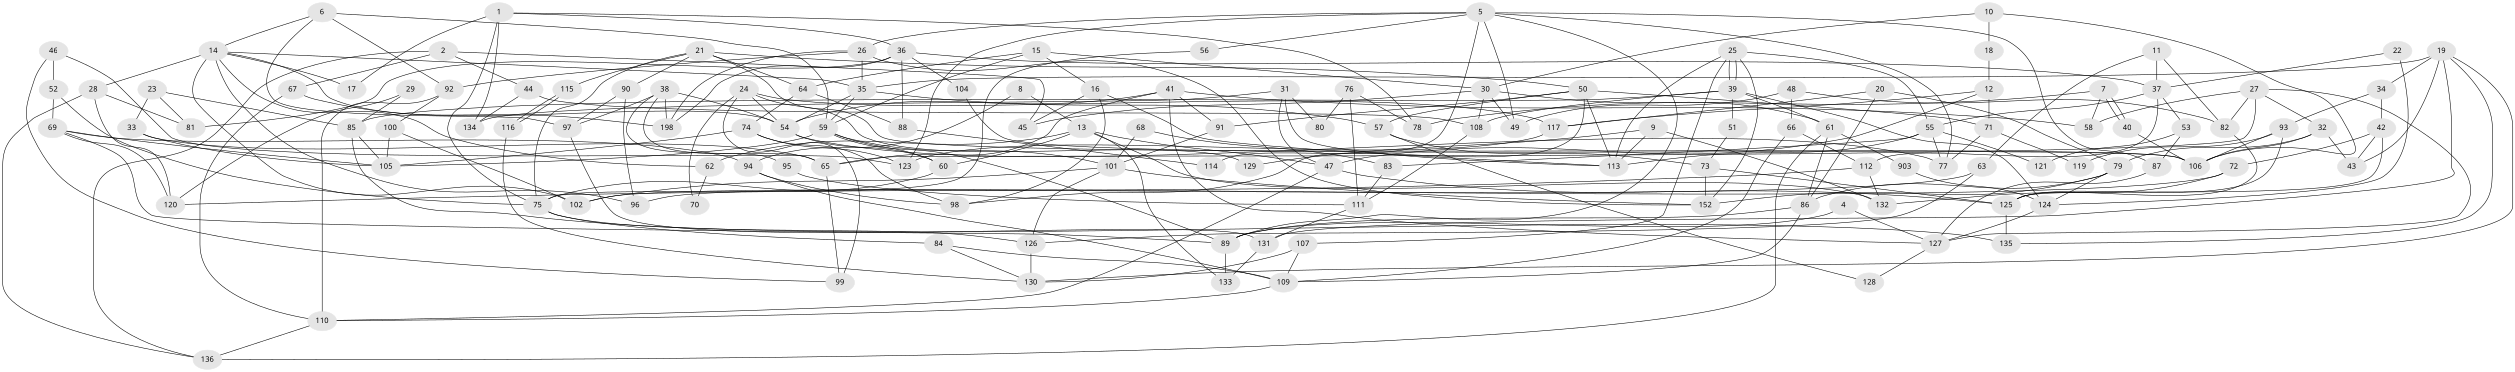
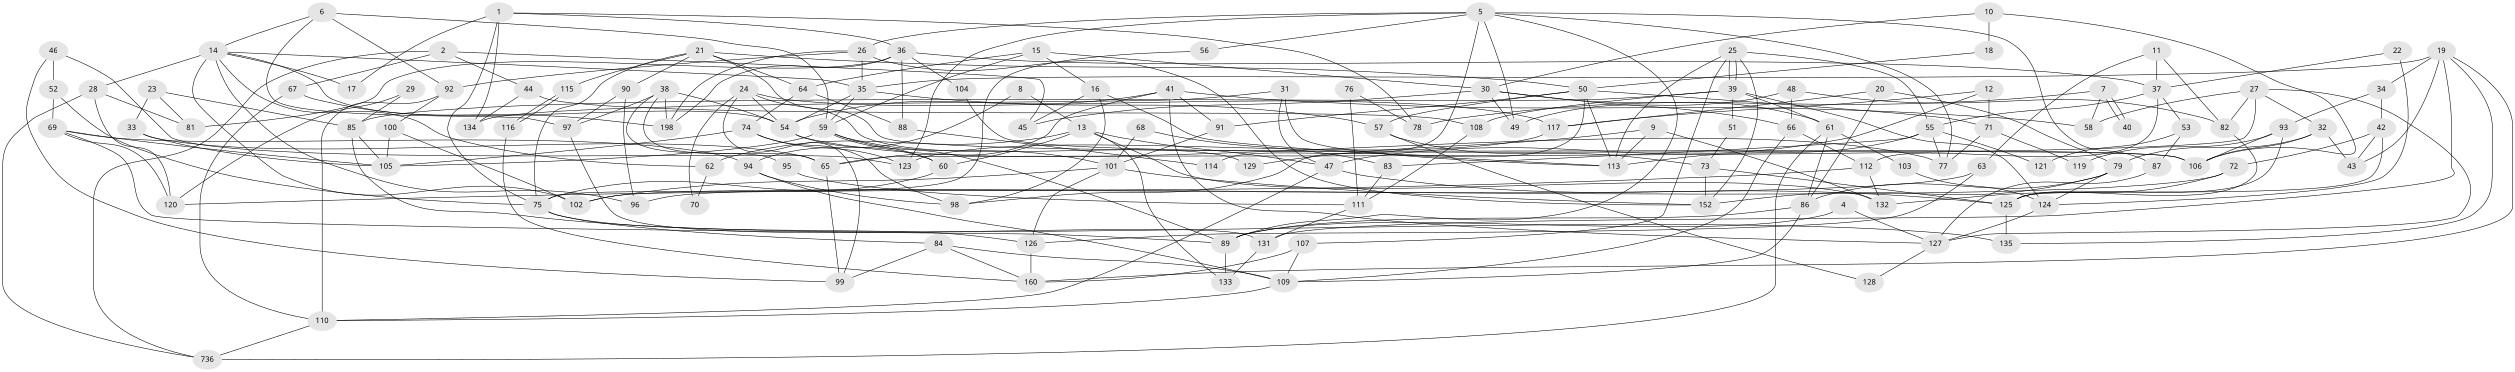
edge "18" -- "12": now "18" -- "50"
edge "30" -- "108": now "30" -- "66"
node "80": removed
edge "40" -- "106": removed
node "903": label "903" -> "103"
edge "84" -- "99": added
node "130": label "130" -> "160"
node "136": label "136" -> "736"
